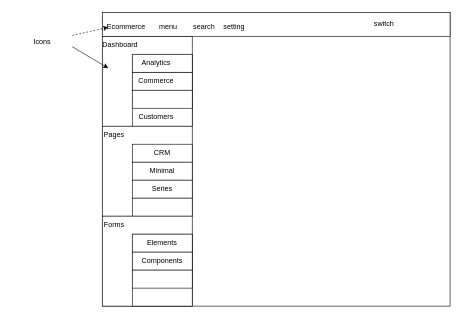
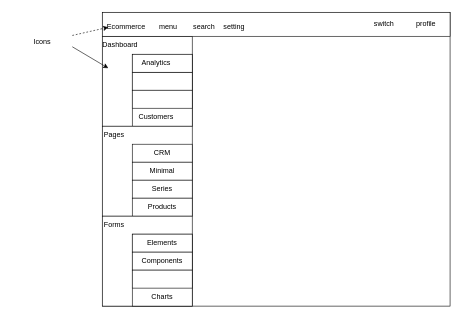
node "profile": added
node "Commerce": removed
node "Products": added
node "Charts": added
